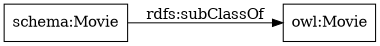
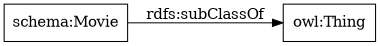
node "owl:Movie": label "owl:Movie" -> "owl:Thing"
